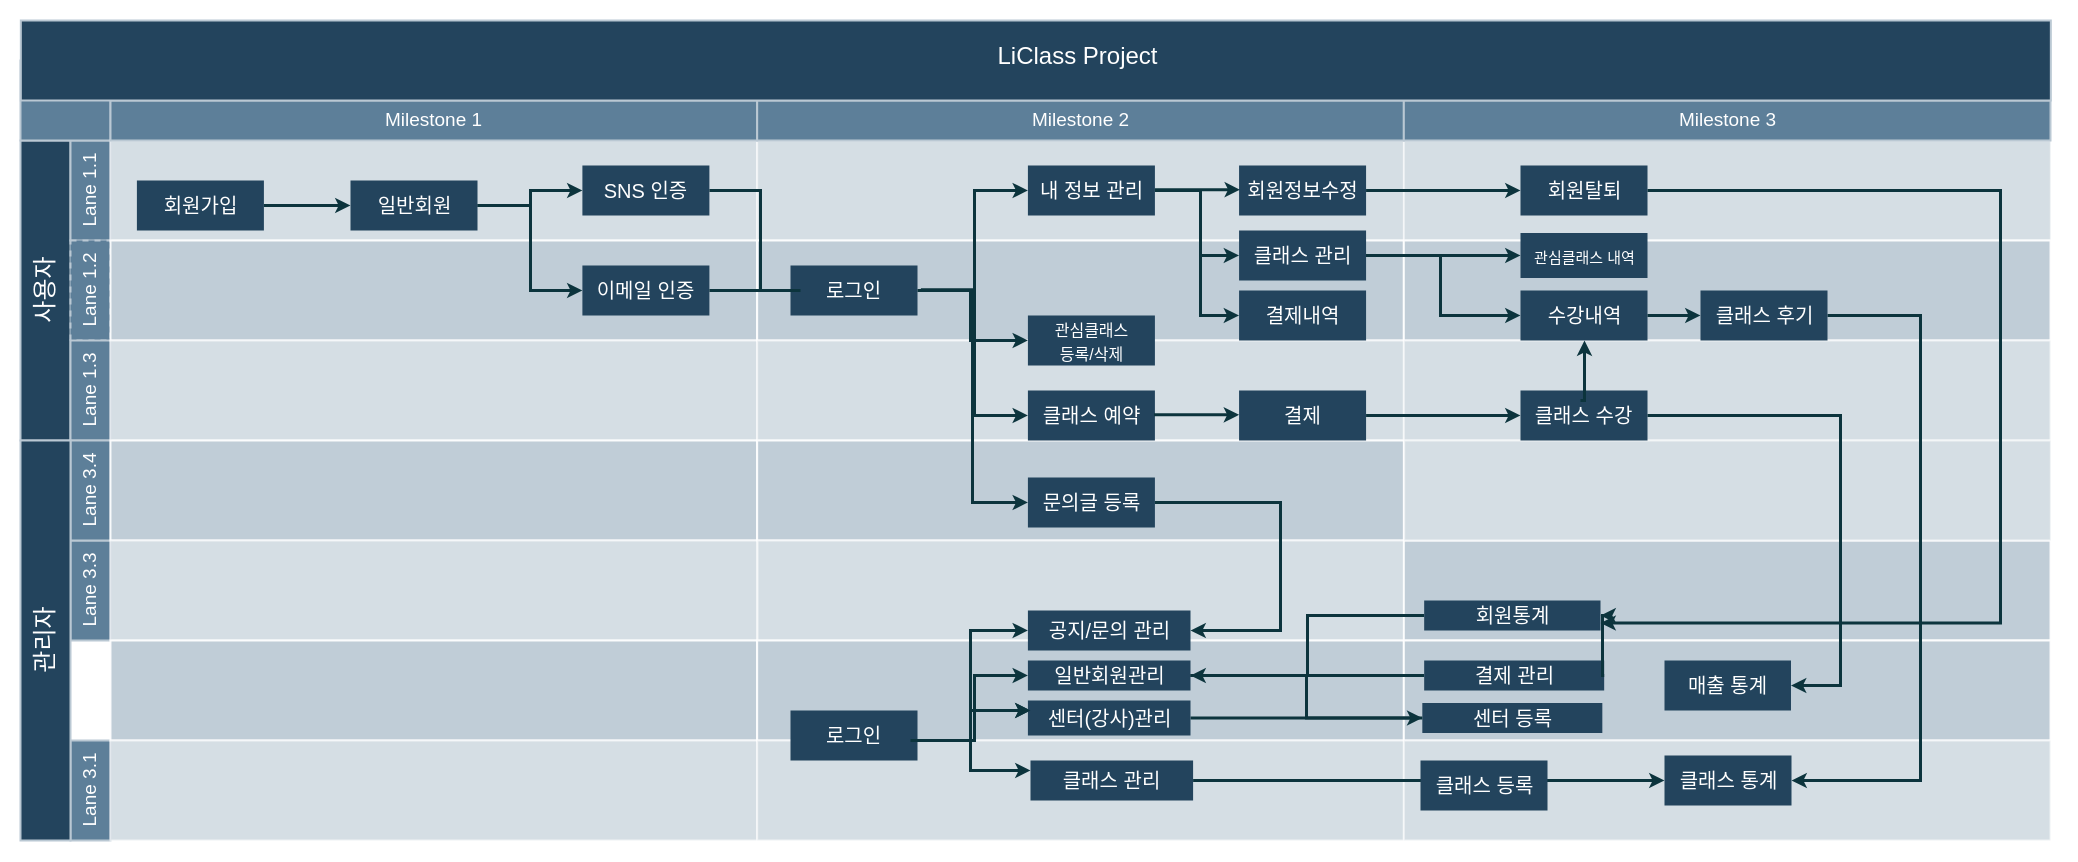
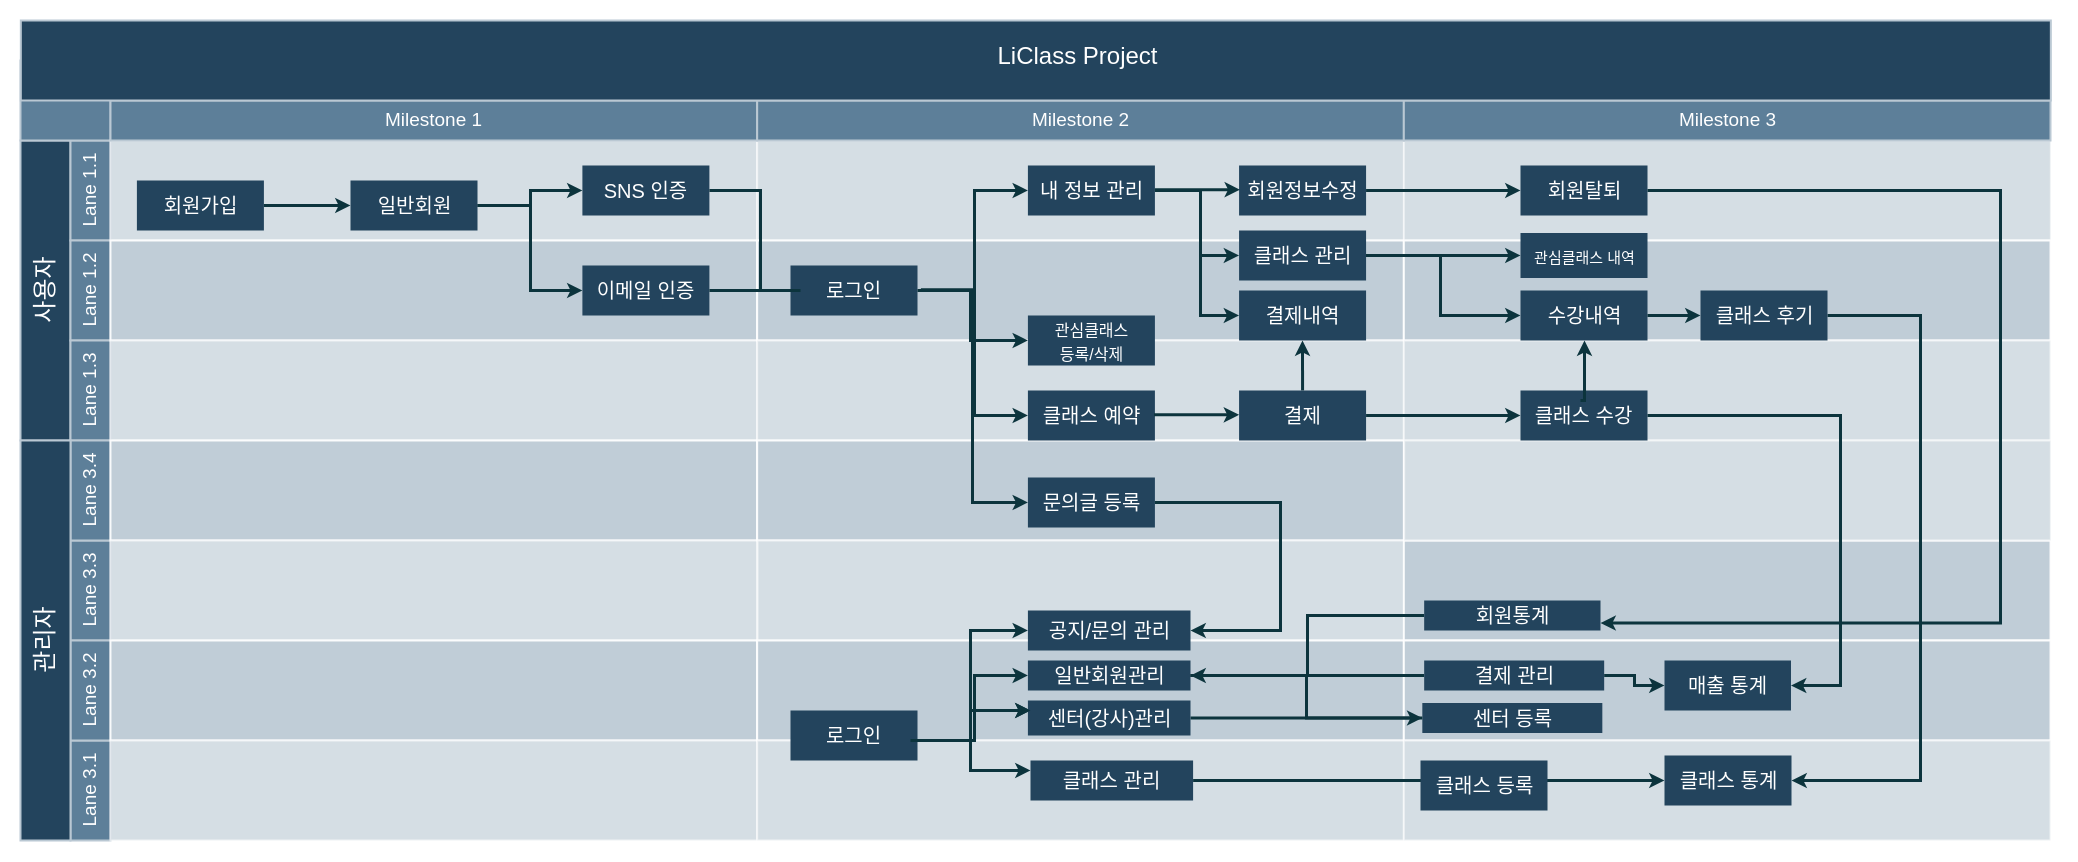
node "Lane 1.2": style dashed -> solid
edge "결제" -> "결제내역": added
edge "결제 관리" -> "회원통계": now "결제 관리" -> "매출 통계"
node "Lane 3.2": added
